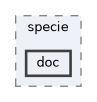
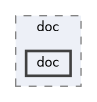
cluster "specie": label "specie" -> "doc"
